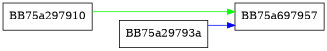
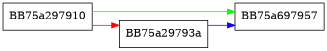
edge "BB75a297910" -> "BB75a29793a": added
